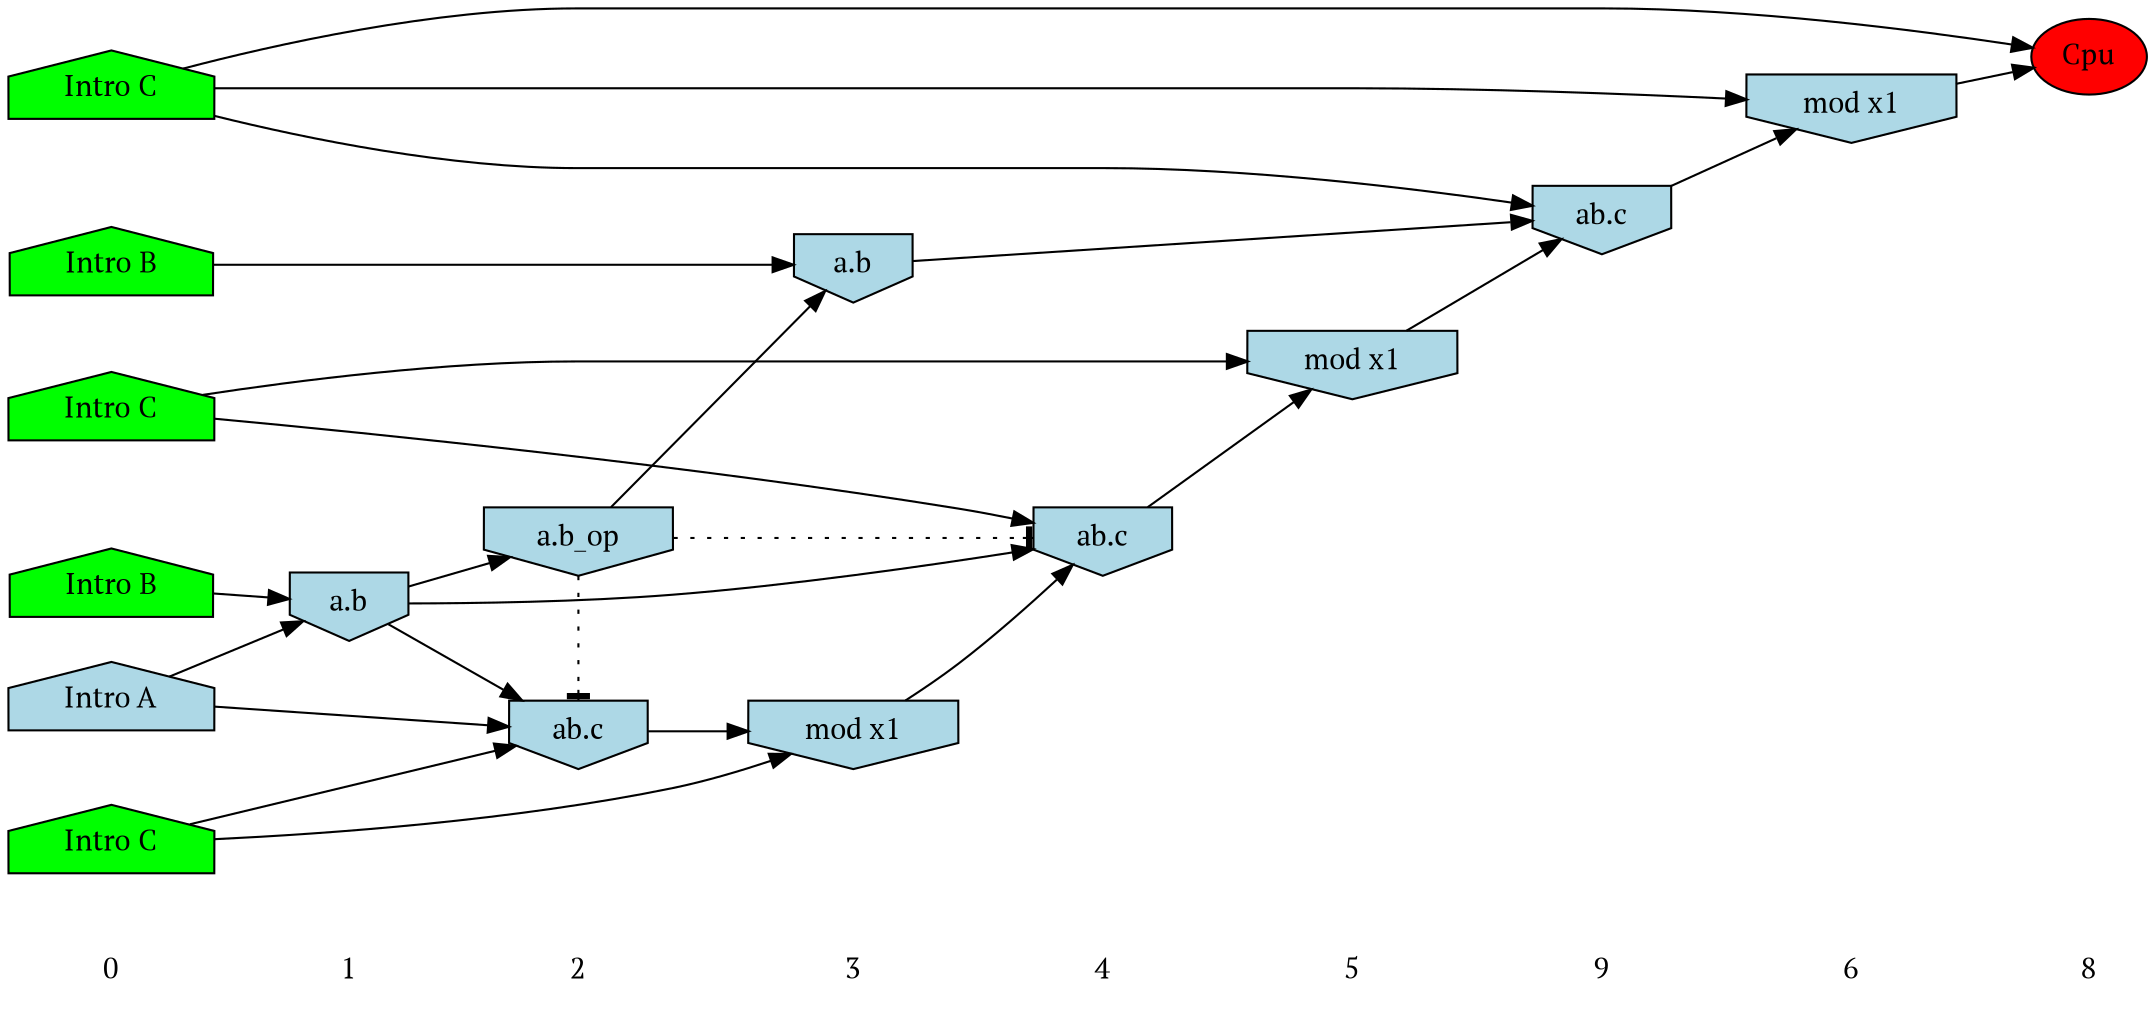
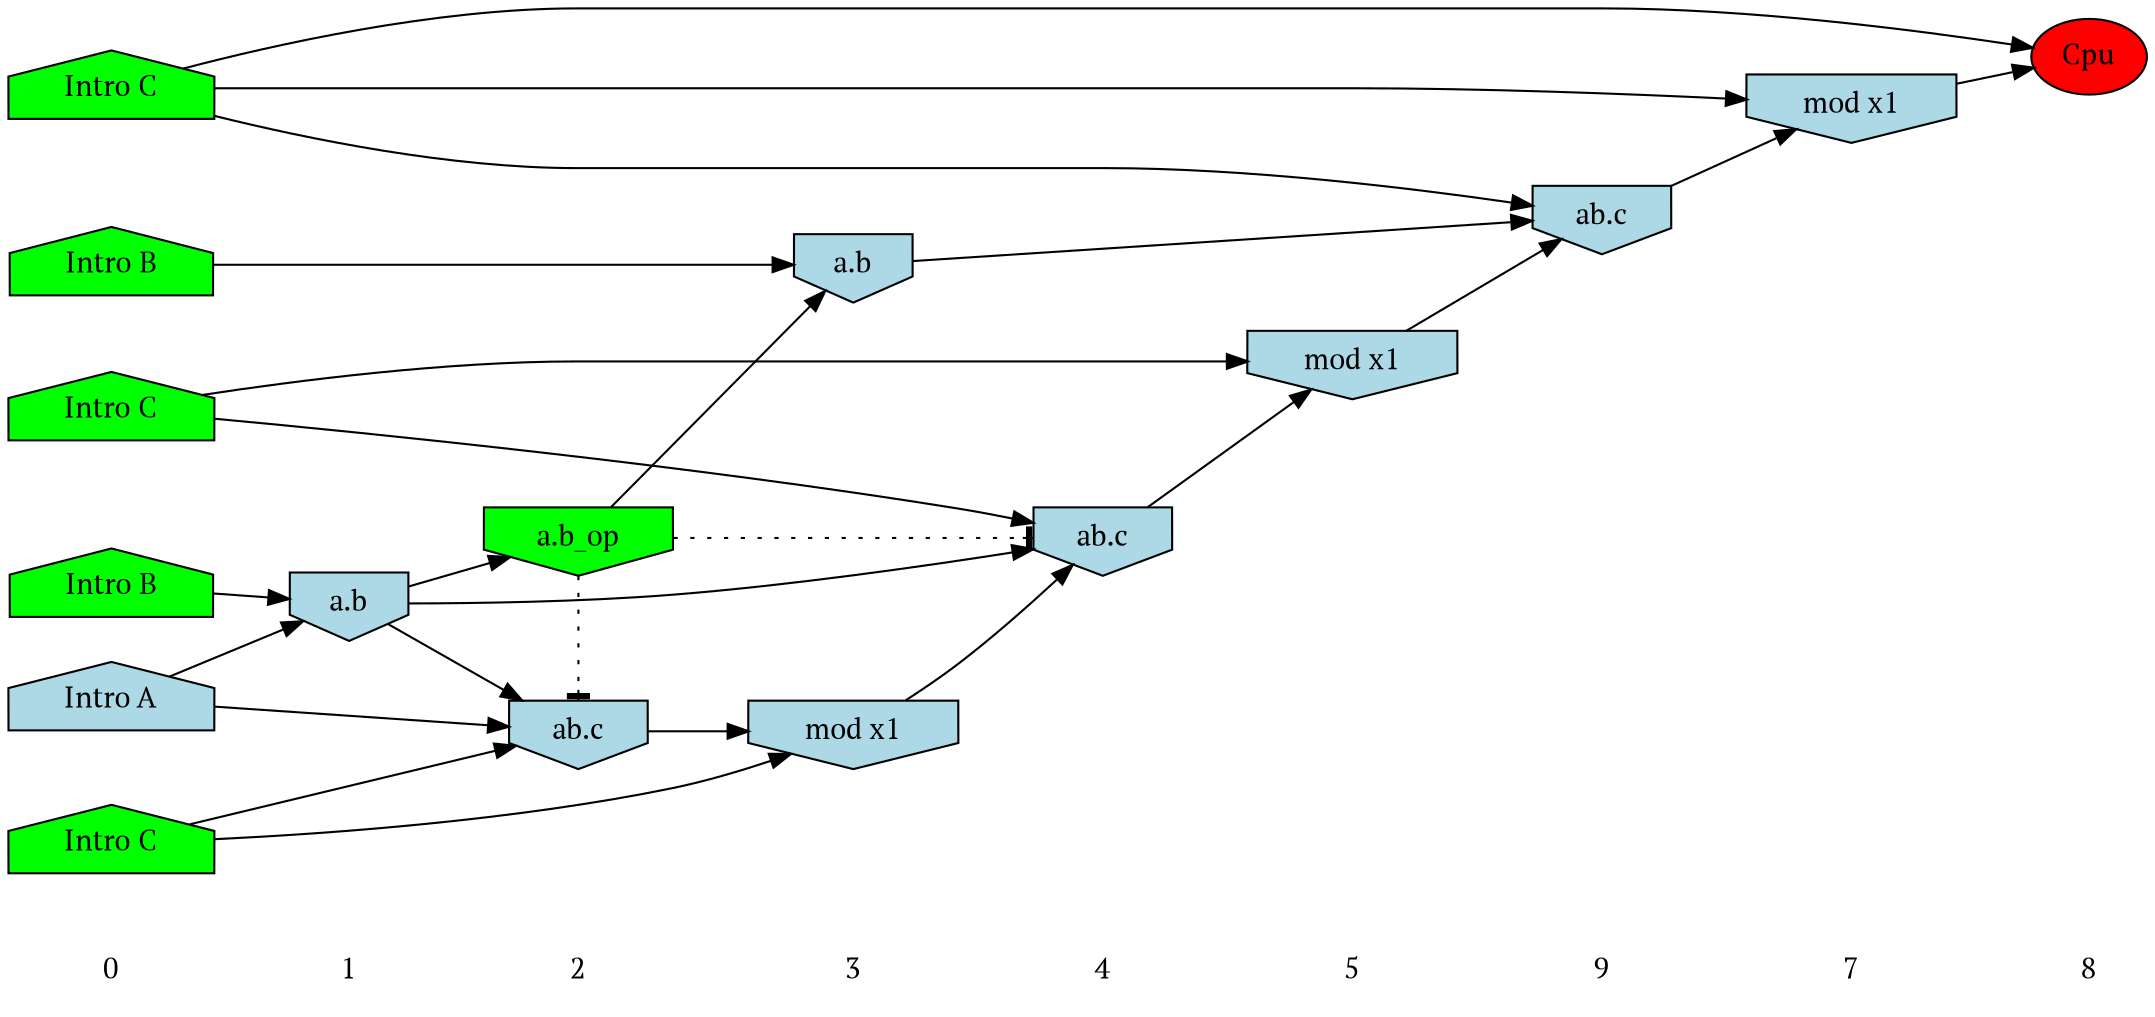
node "a.b_op": fillcolor lightblue -> green
node "6": label "6" -> "7"
